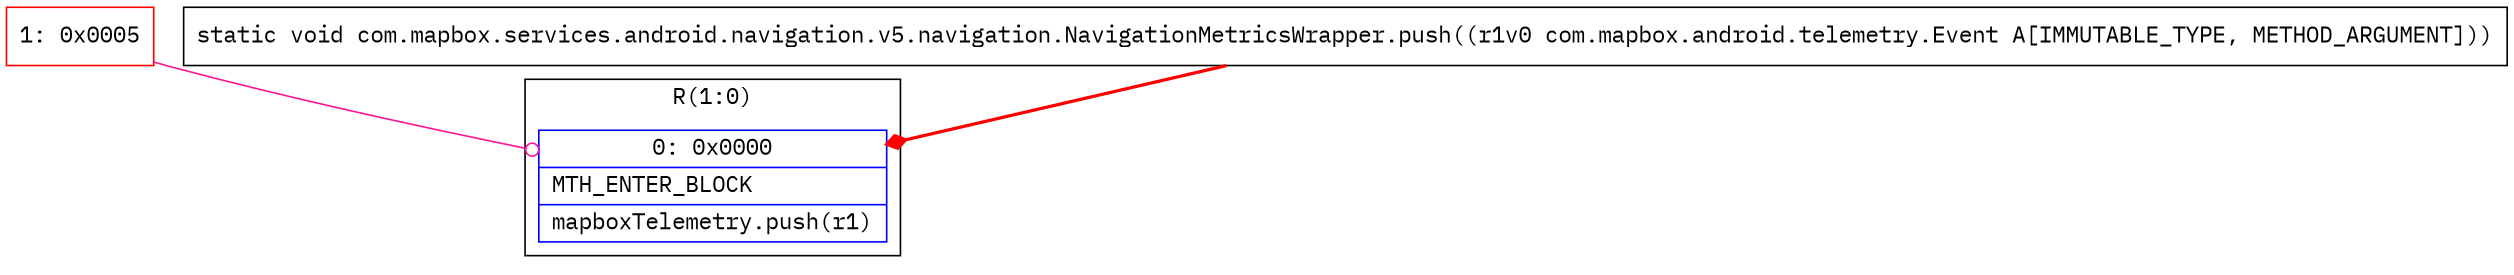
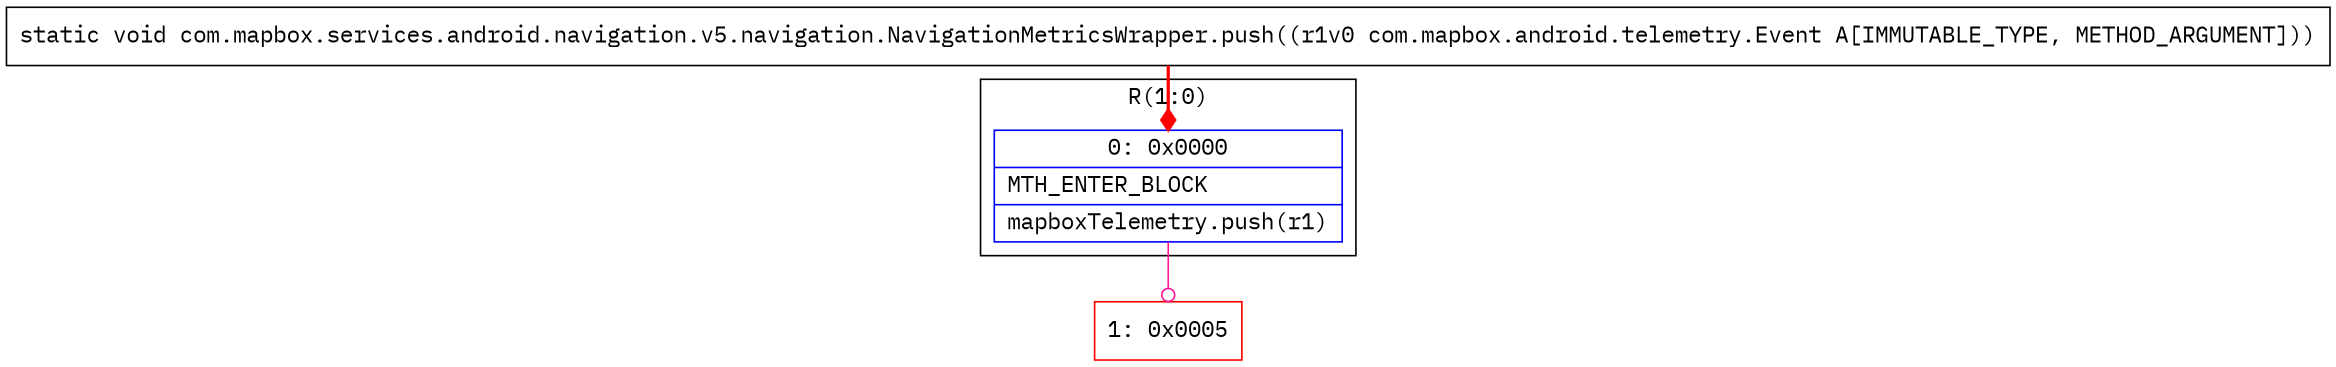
edge "1: 0x0005" -> "0: 0x0000": reversed
